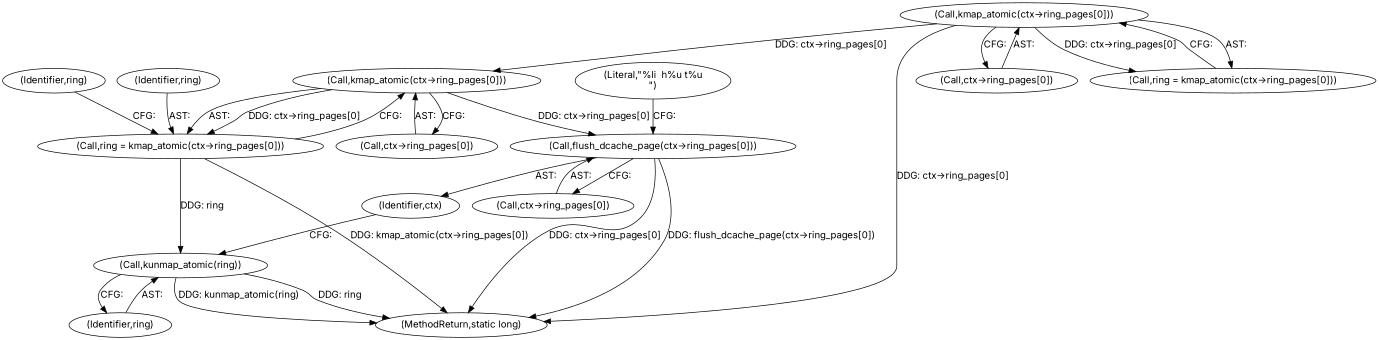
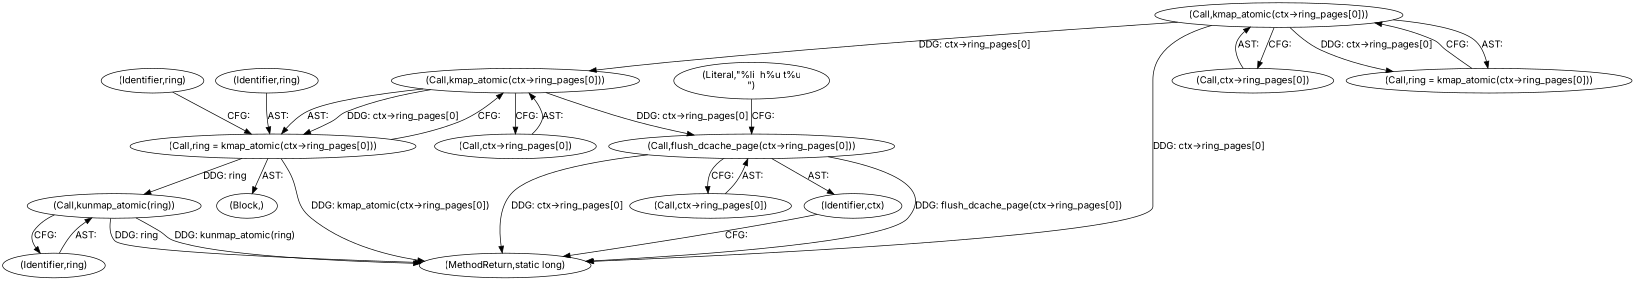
node "(Block,)": added
edge "(Identifier,ctx)" -> "(Call,kunmap_atomic(ring))": now "(Identifier,ctx)" -> "(MethodReturn,static long)"
